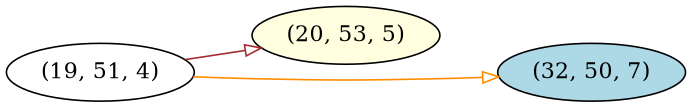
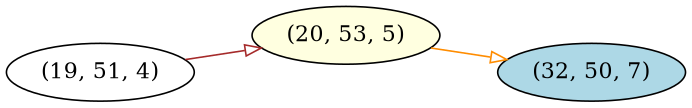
edge "(19, 51, 4)" -> "(32, 50, 7)": now "(20, 53, 5)" -> "(32, 50, 7)"
